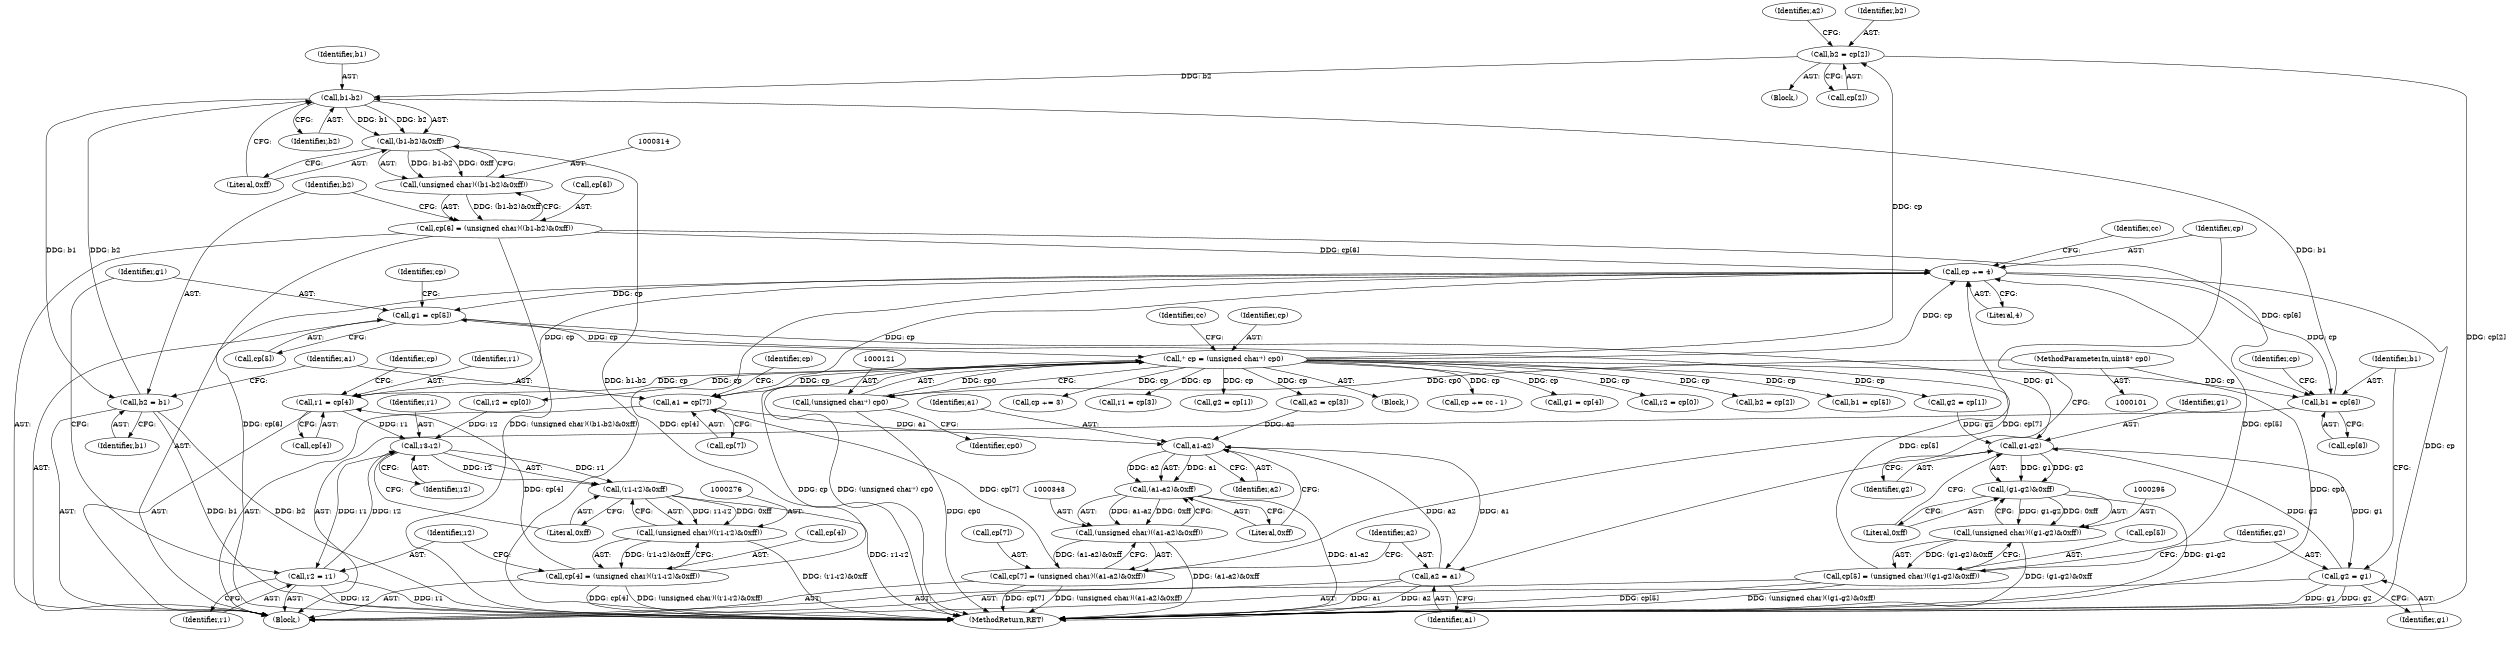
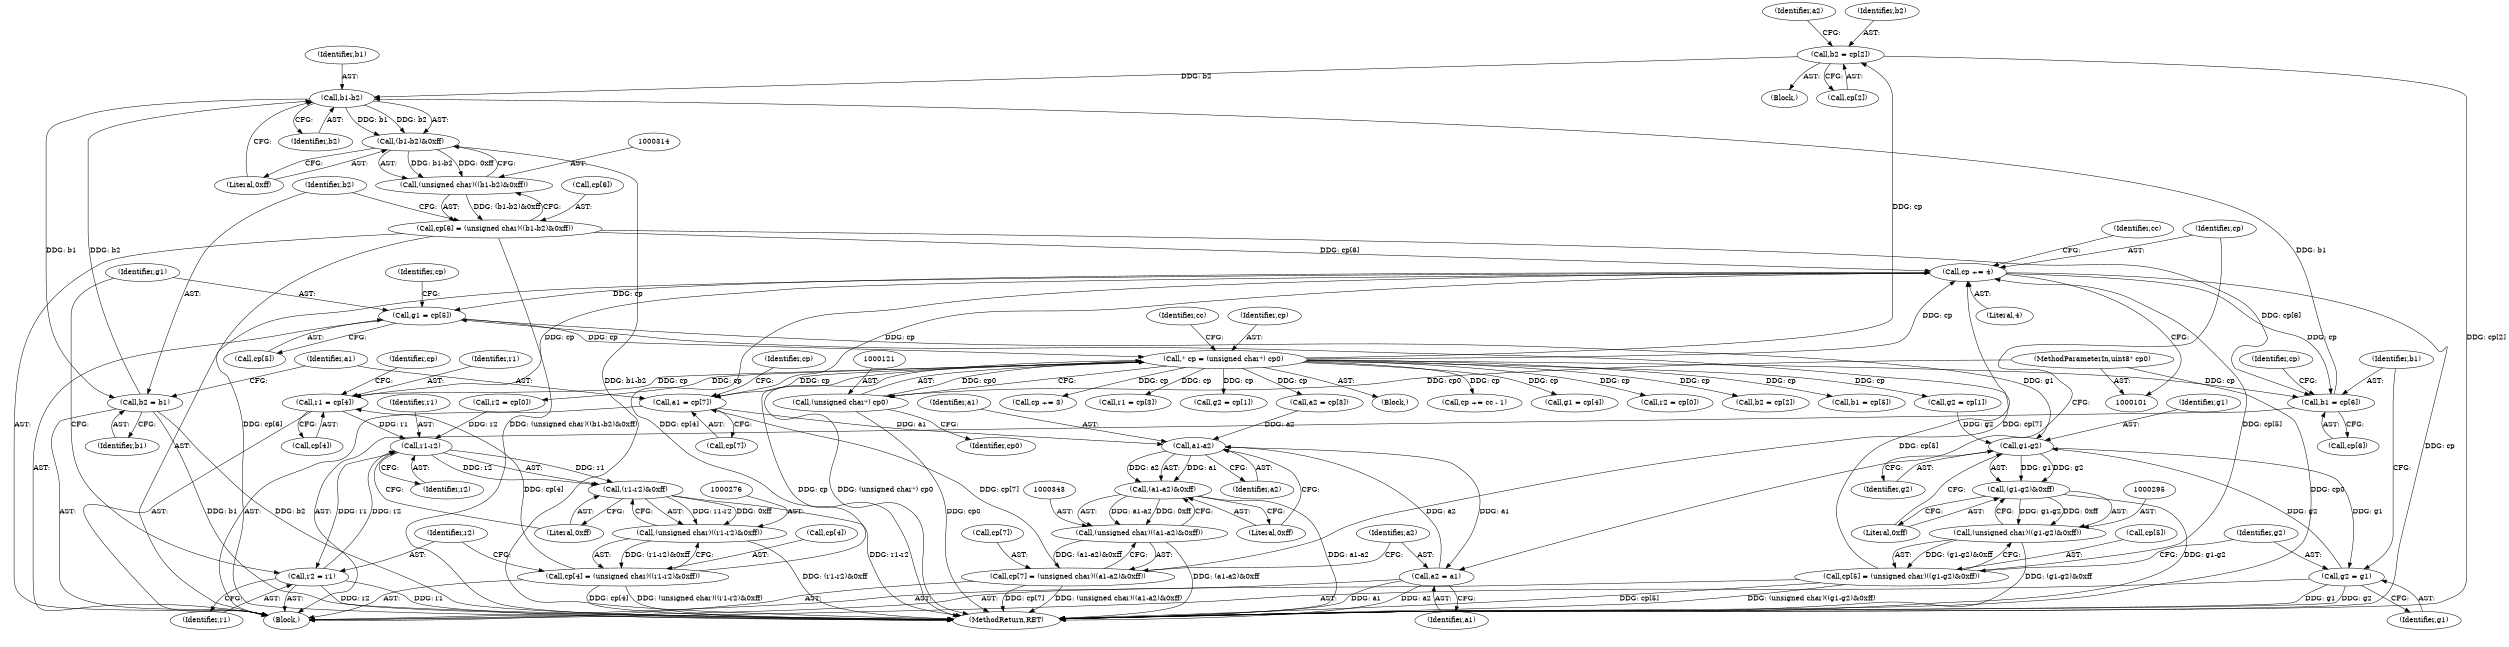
edge "(Call,cp += 4)" -> "(Literal,4)": now "(Call,cp += 4)" -> "1000101"
node "(Call,r3-r2)": label "(Call,r3-r2)" -> "(Call,r1-r2)"
